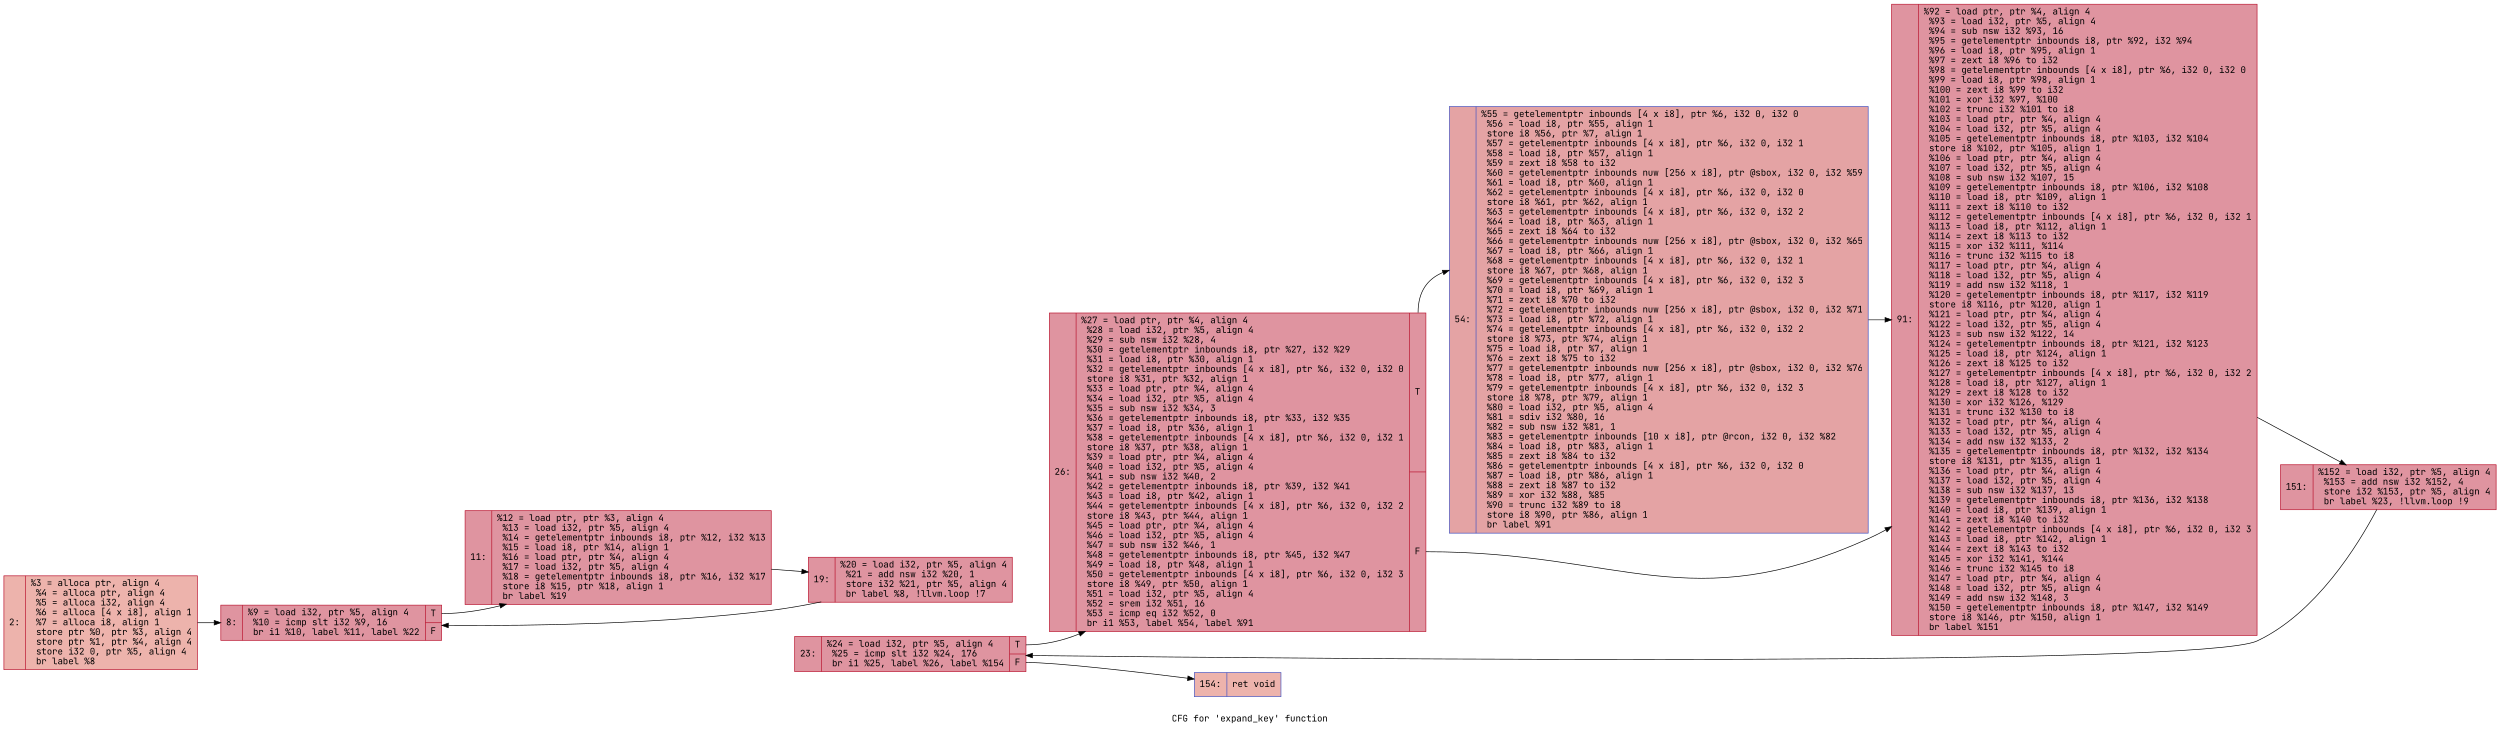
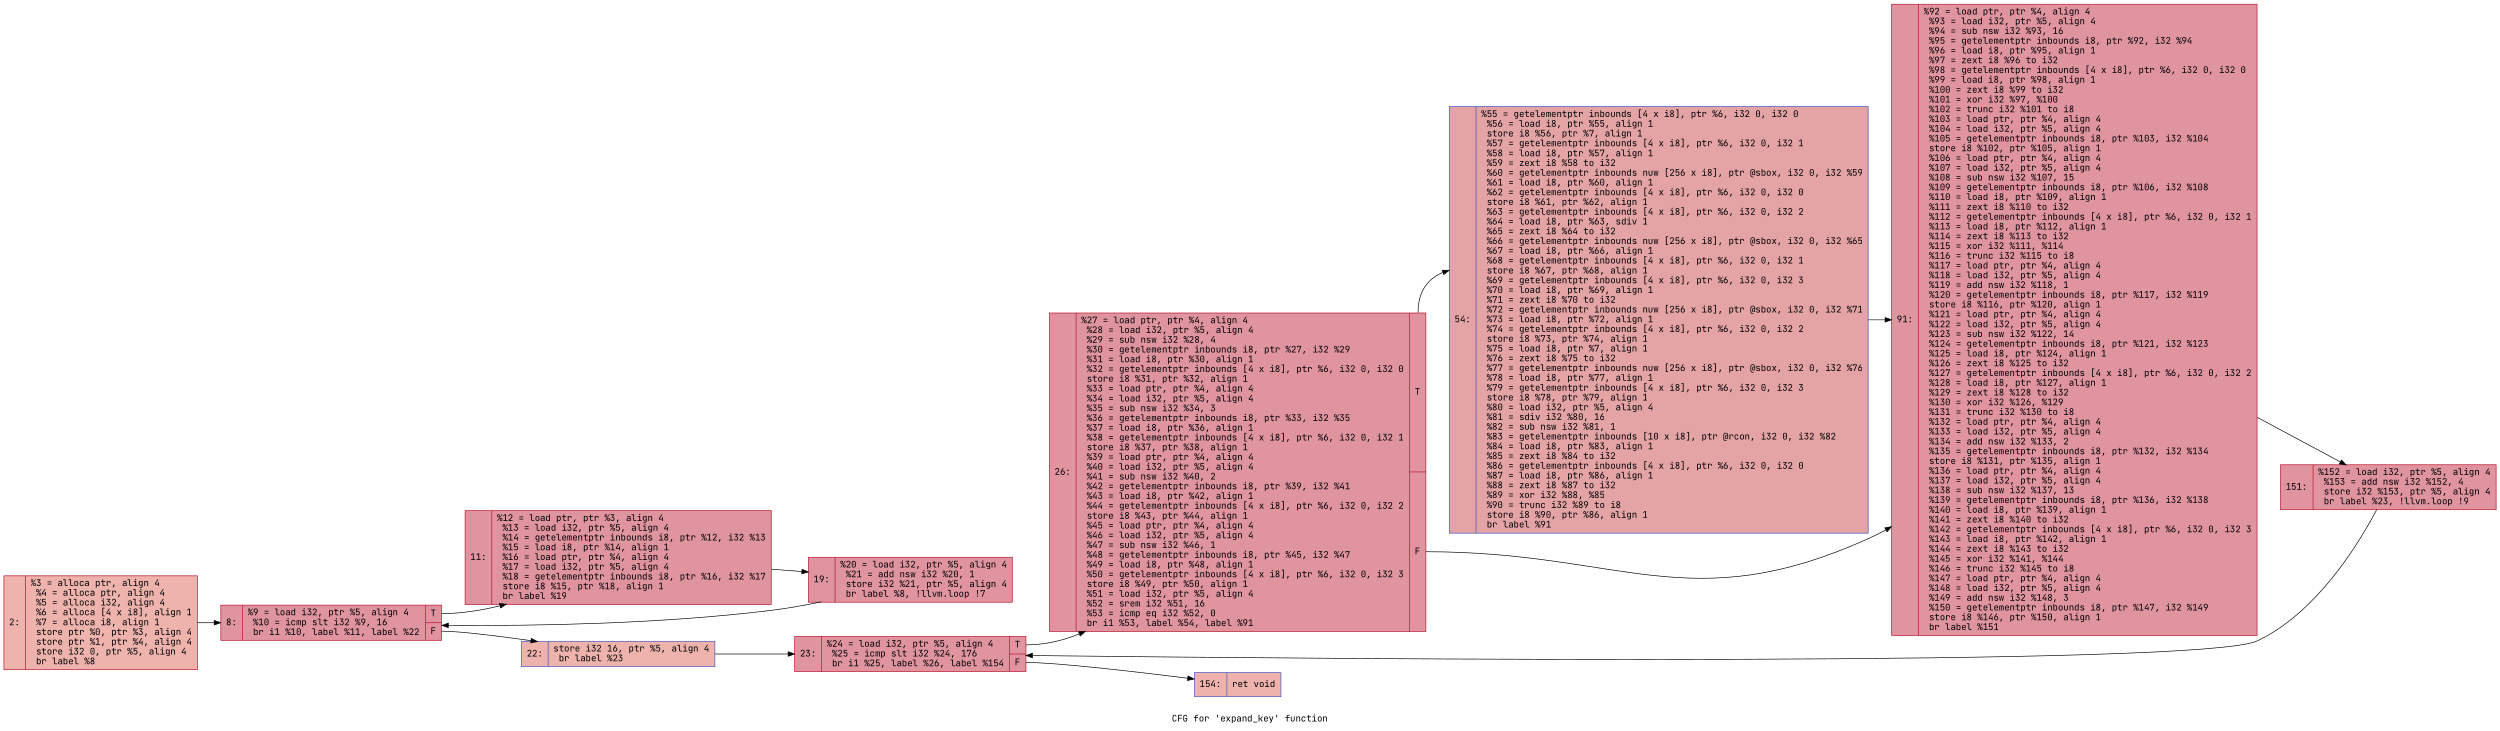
node "54:": text "%64 = load i8, ptr %63, align 1" -> "%64 = load i8, ptr %63, sdiv 1"
node "22:": added
